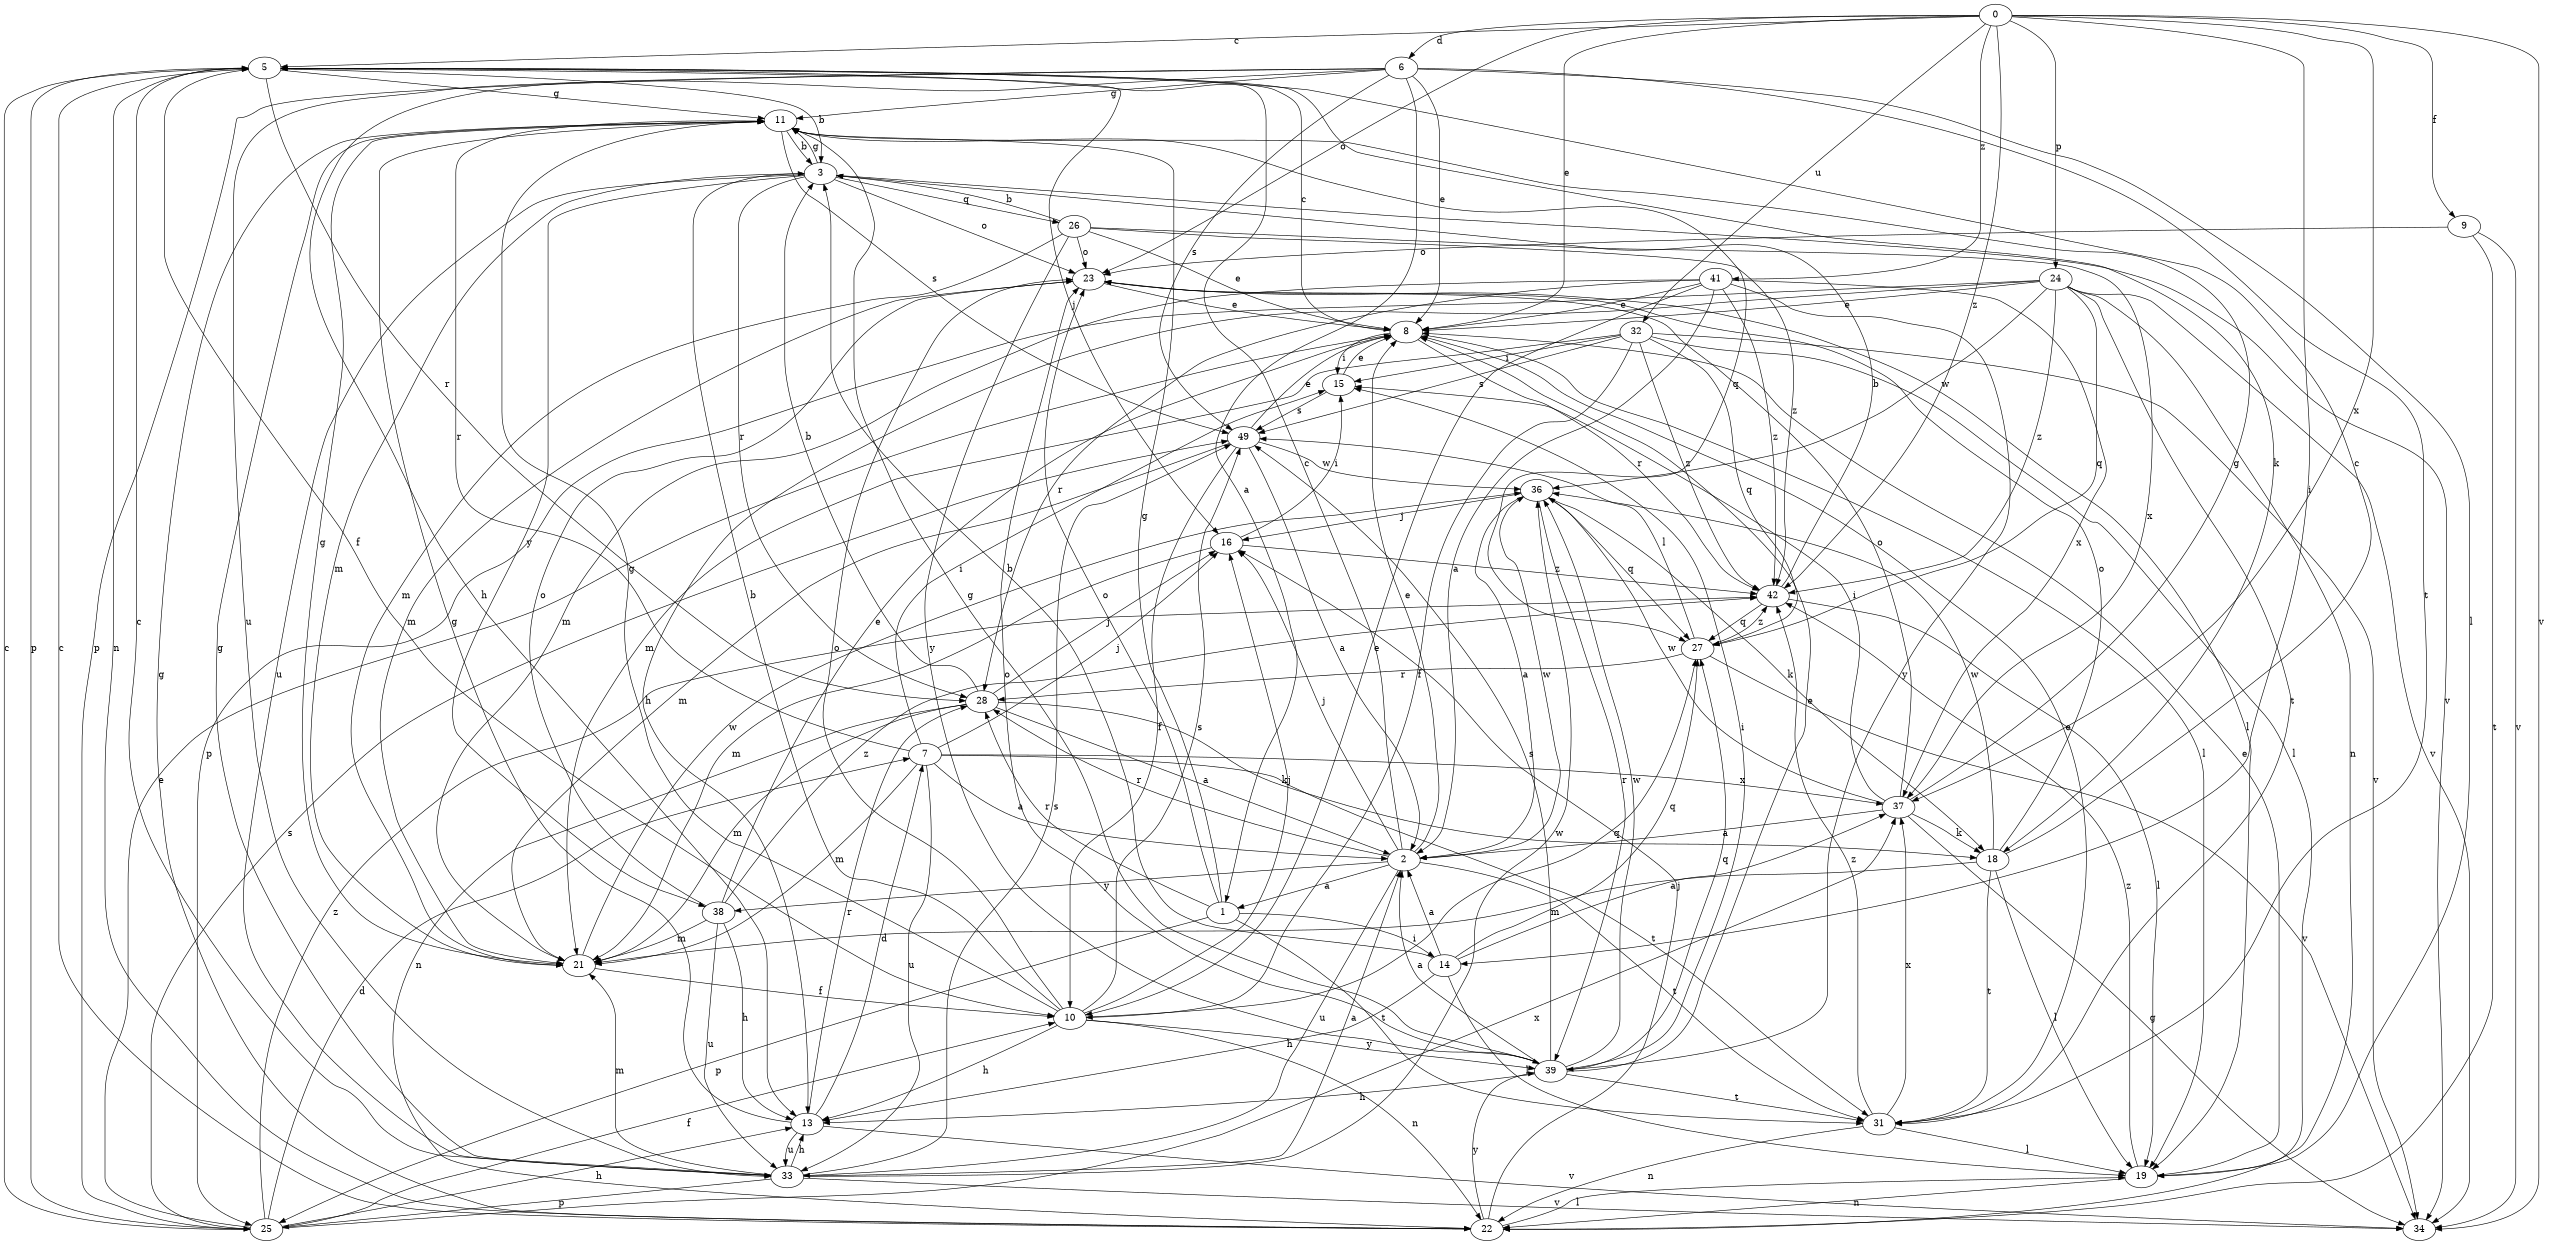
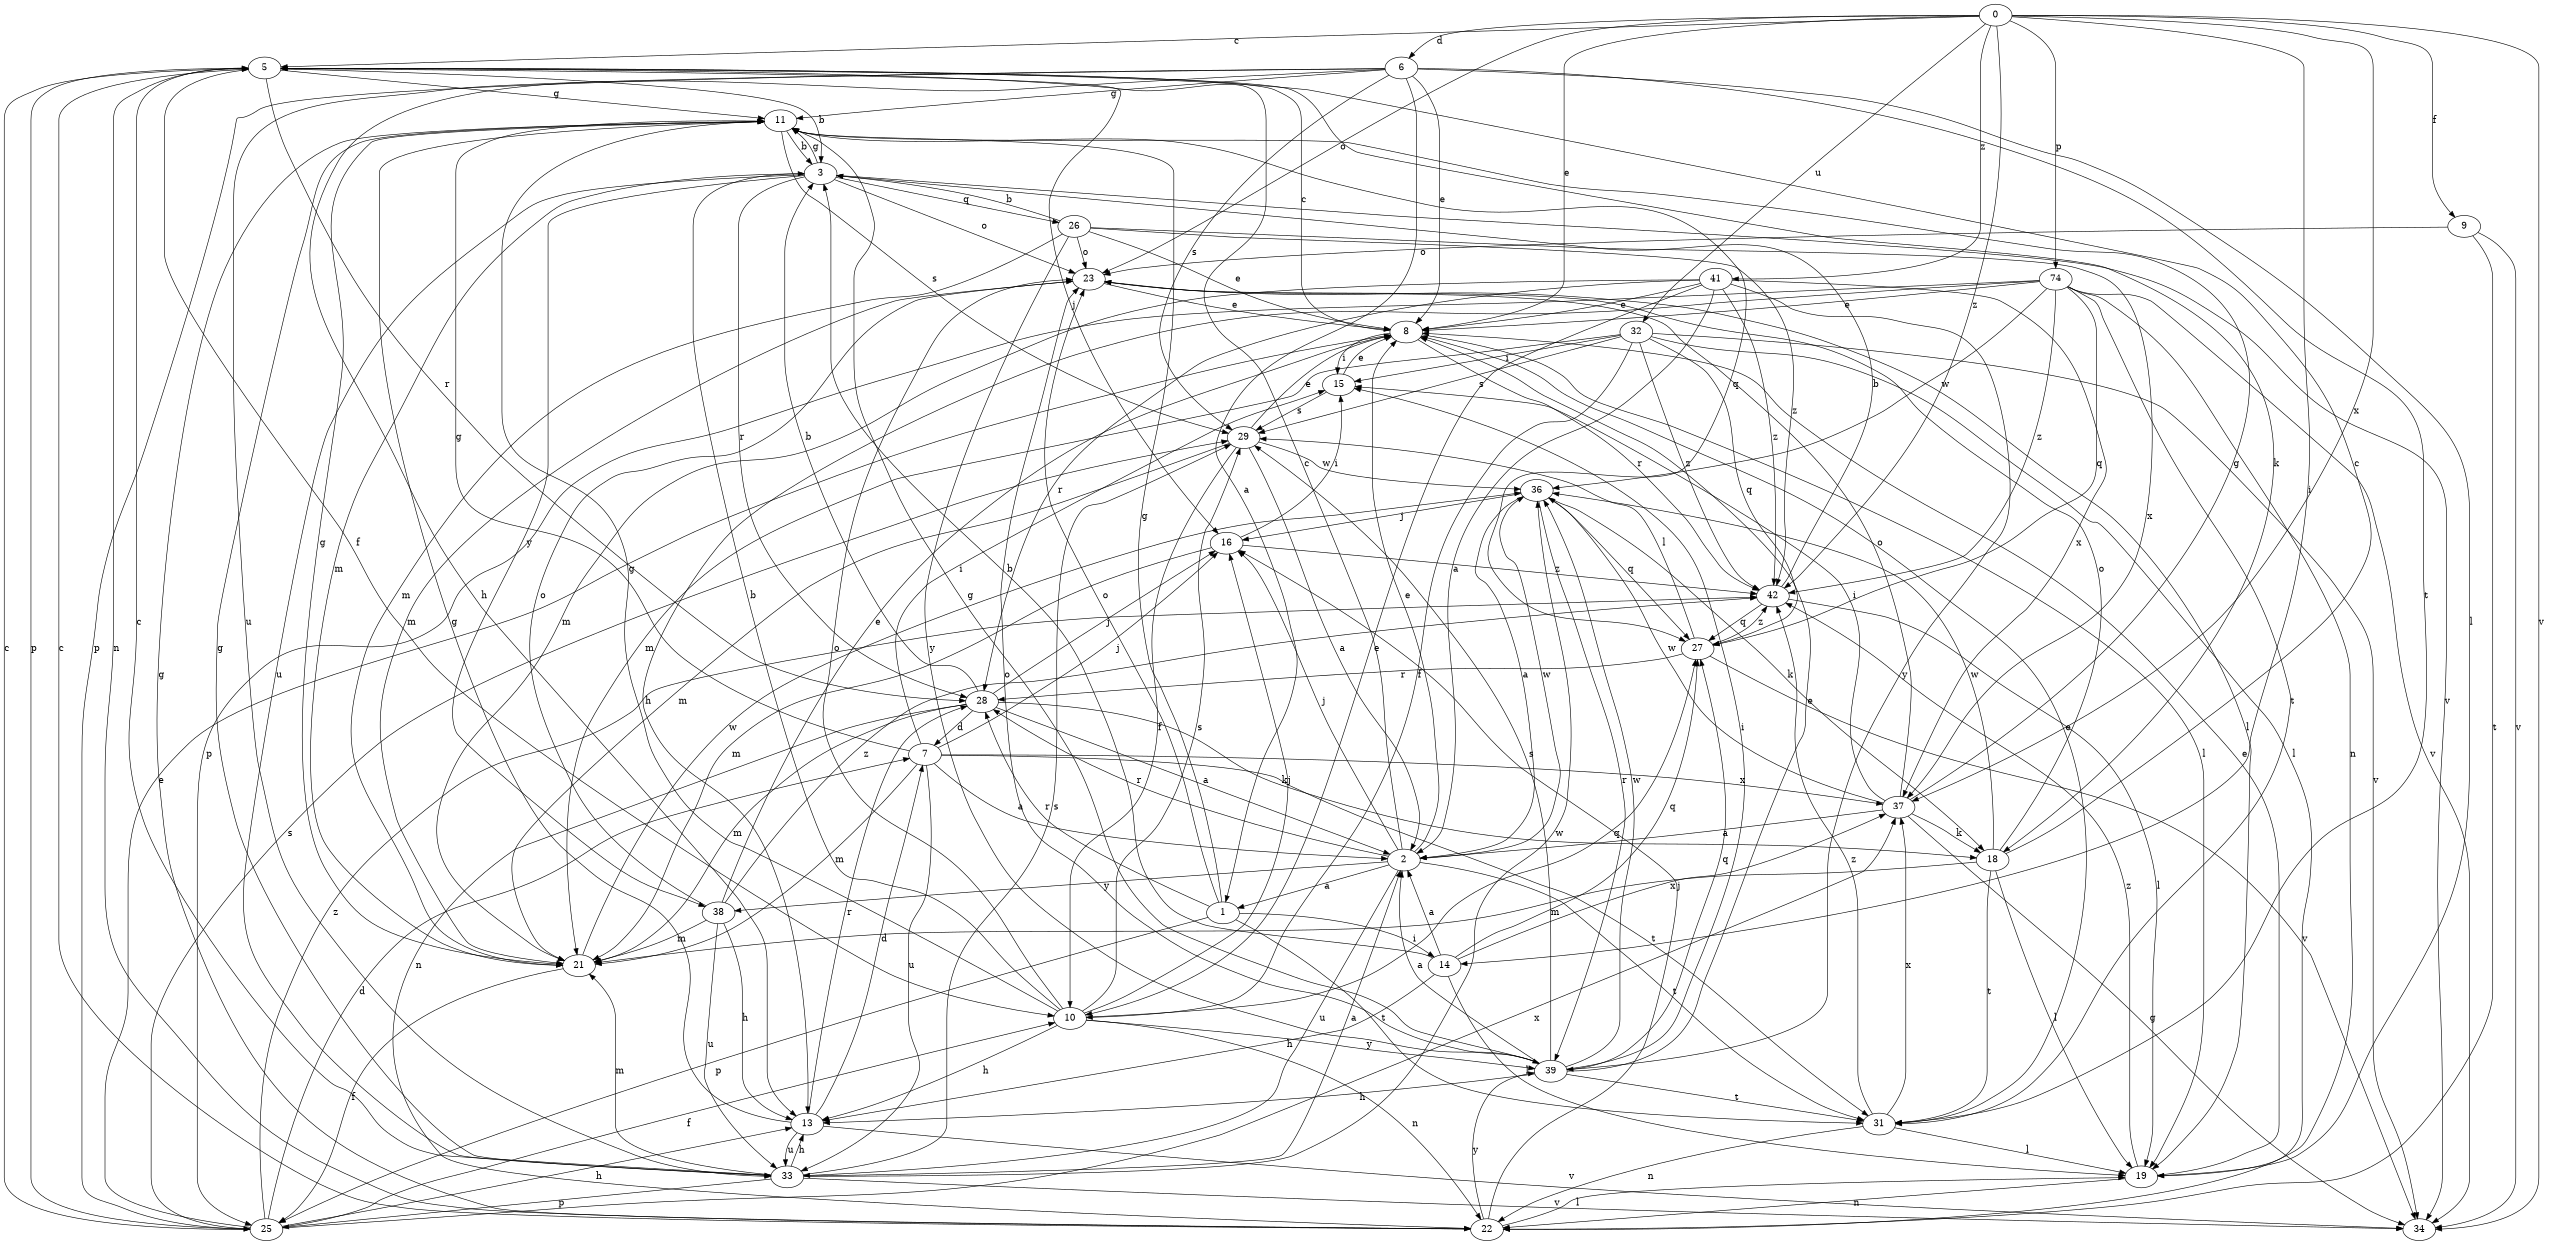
node "24": label "24" -> "74"
edge "7" -> "11": label "r" -> "g"
node "49": label "49" -> "29"
edge "28" -> "7": added, label "d"
edge "14" -> "37": label "a" -> "x"
edge "21" -> "10": now "21" -> "25"
